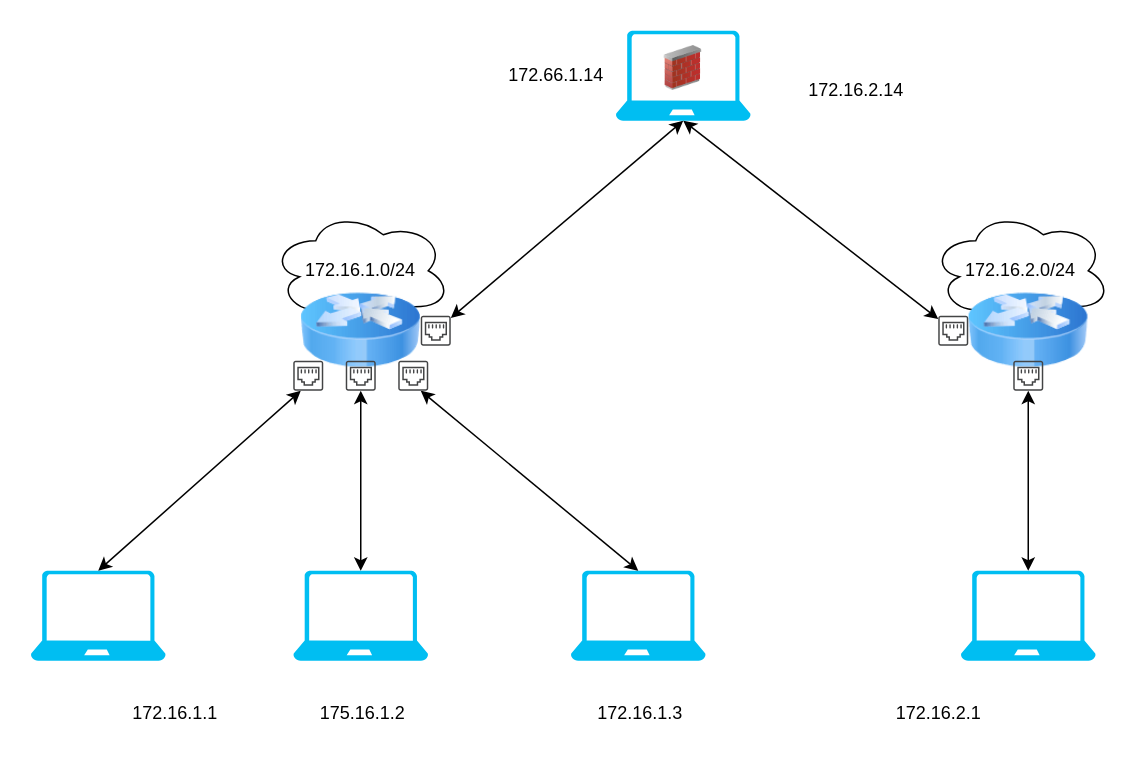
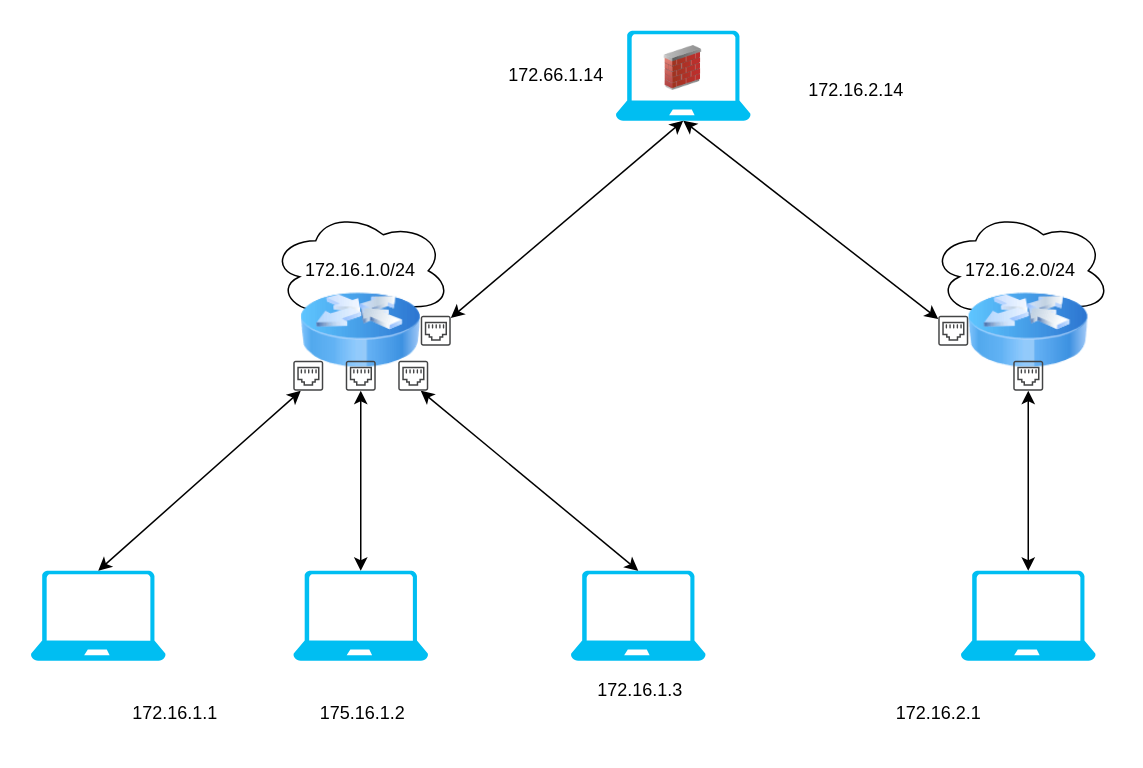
node "172.16.1.3": moved (639, 713) -> (639, 691)
